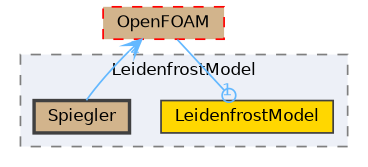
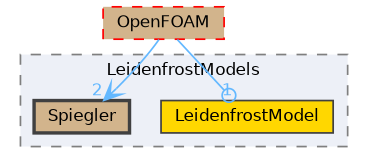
cluster "LeidenfrostModel": label "LeidenfrostModel" -> "LeidenfrostModels"
edge "Spiegler" -> "OpenFOAM": reversed
